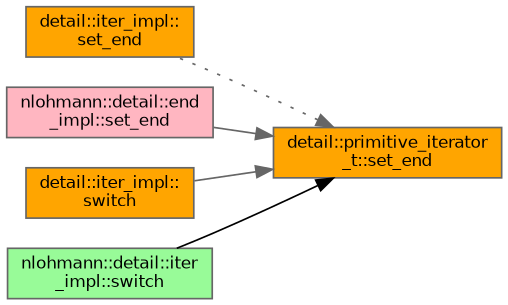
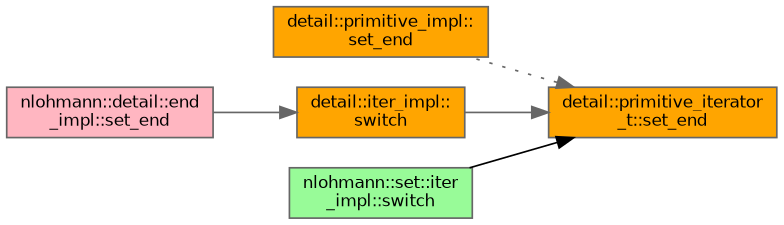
node "detail::iter_impl:: set_end": label "detail::iter_impl:: set_end" -> "detail::primitive_impl:: set_end"
edge "nlohmann::detail::end _impl::set_end" -> "detail::primitive_iterator _t::set_end": now "nlohmann::detail::end _impl::set_end" -> "detail::iter_impl:: switch"
node "nlohmann::detail::iter _impl::switch": label "nlohmann::detail::iter _impl::switch" -> "nlohmann::set::iter _impl::switch"
